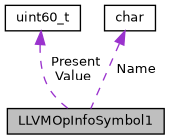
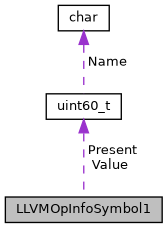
edge "LLVMOpInfoSymbol1" -> "char": now "uint60_t" -> "char"
